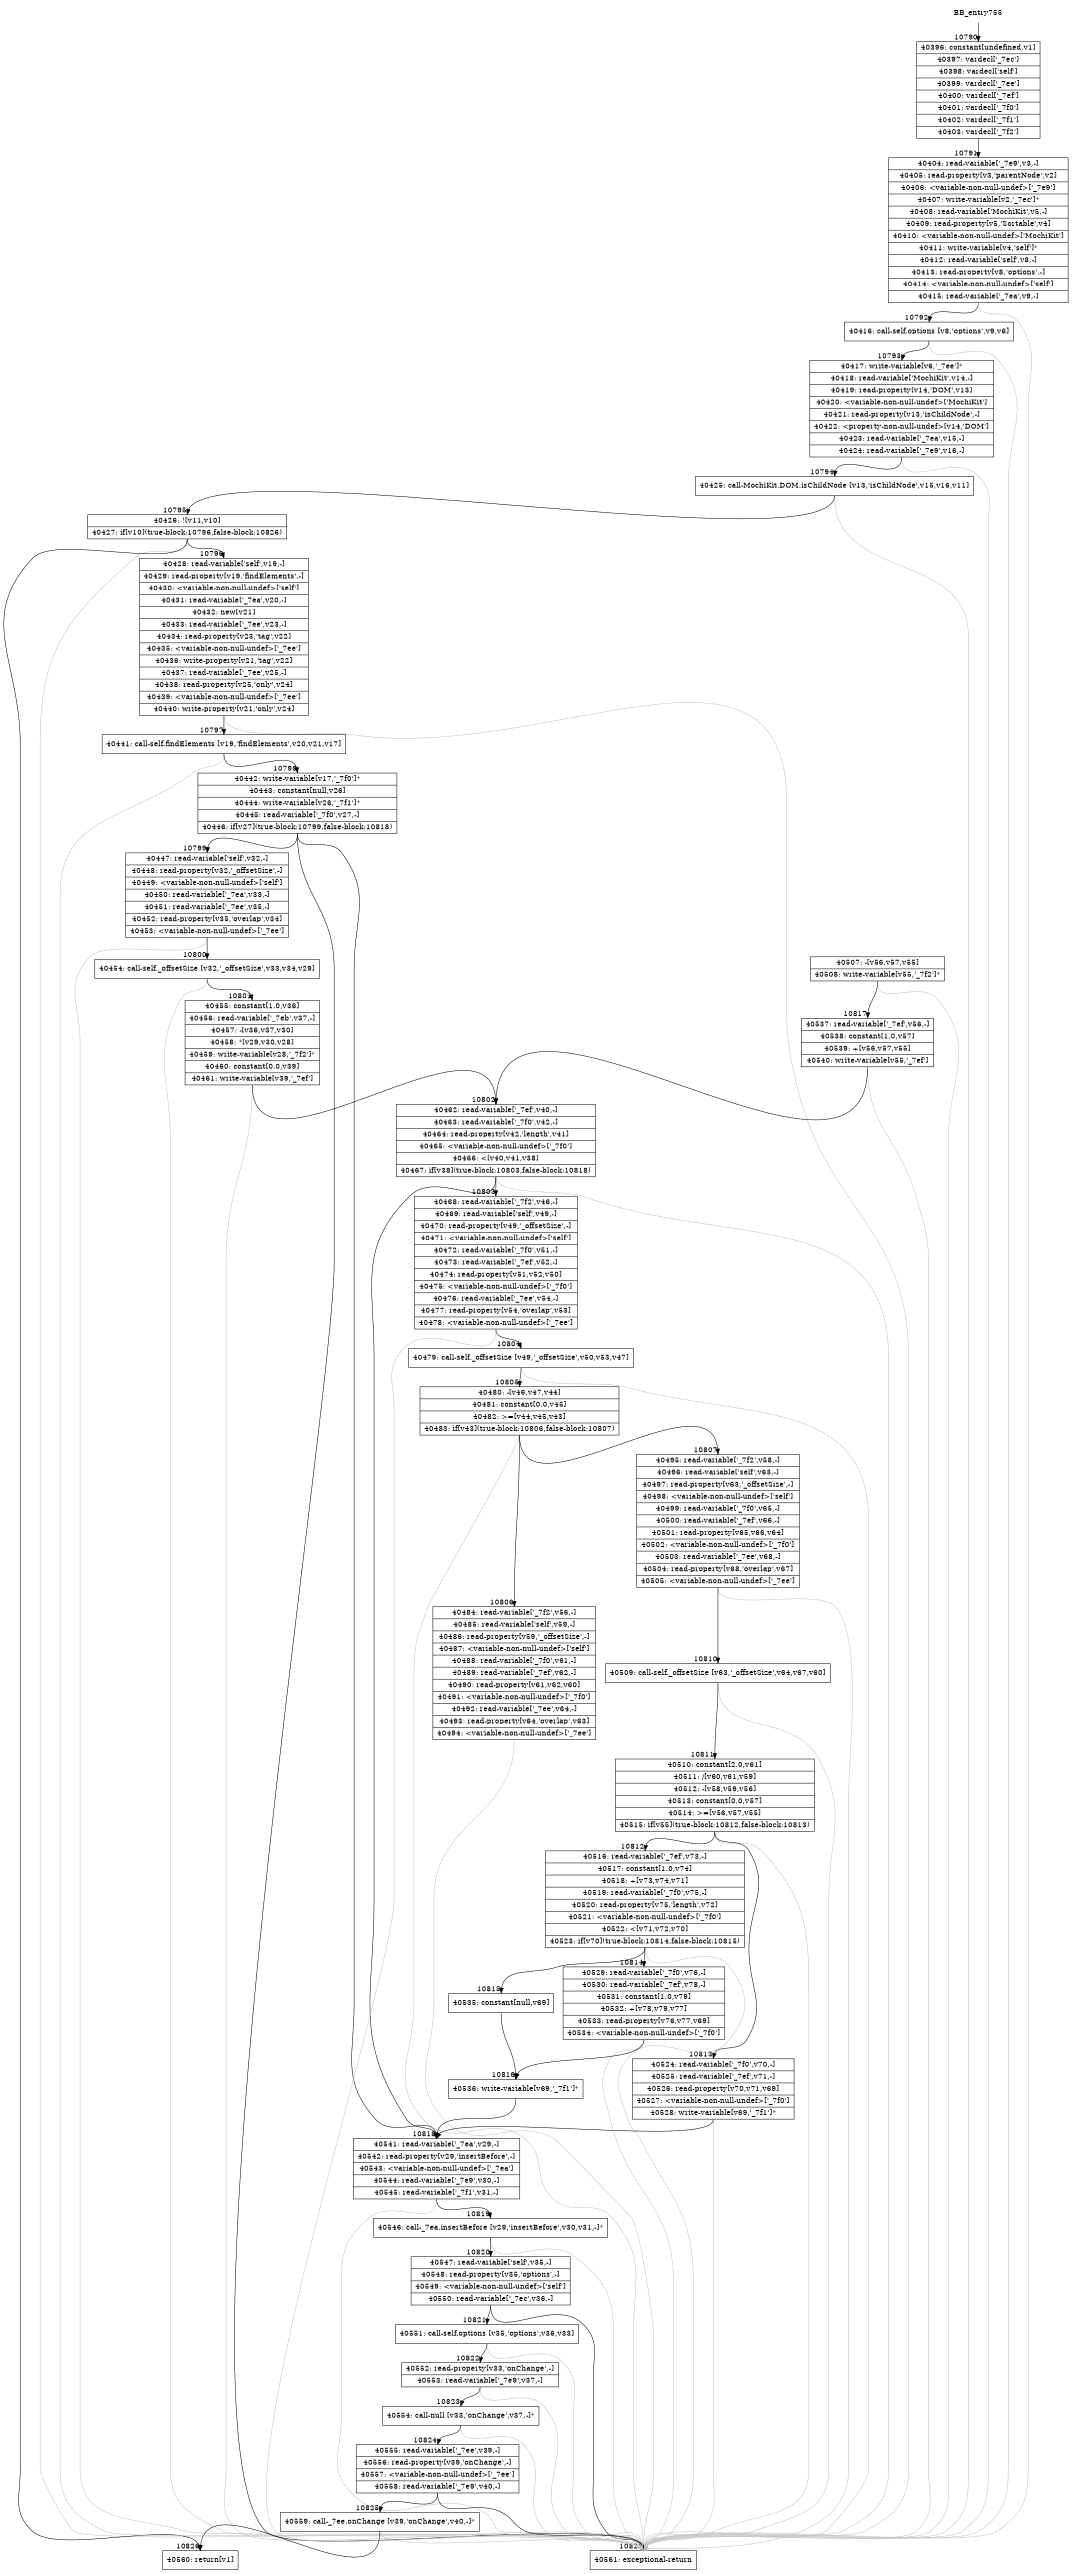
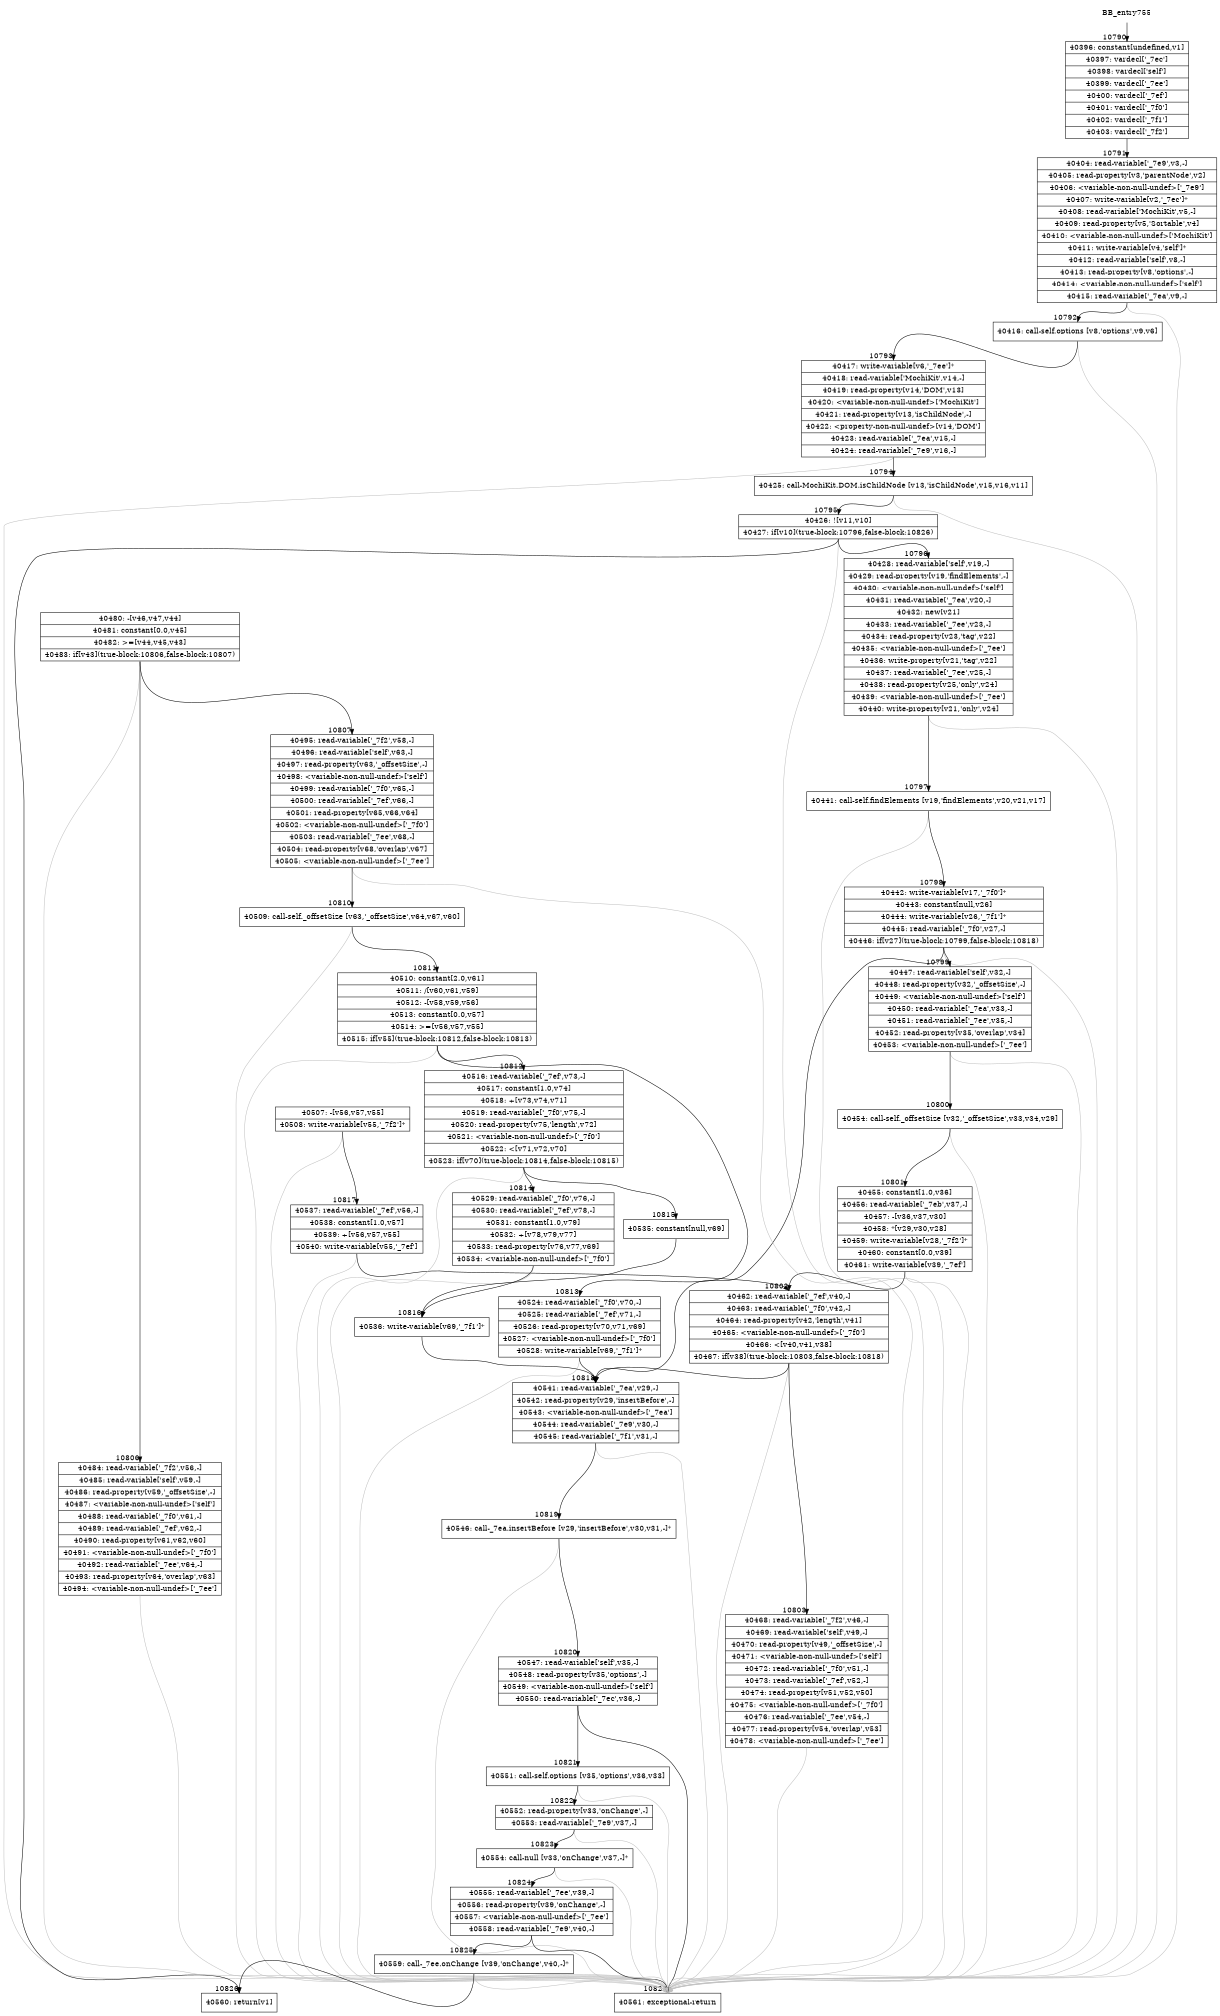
node "40479: call-self._offsetSize [v49,'_offsetSize',v50,v53,v47]": removed
edge "40442: write-variable[v17,'_7f0']*" -> "40561: exceptional-return": color black -> gray
